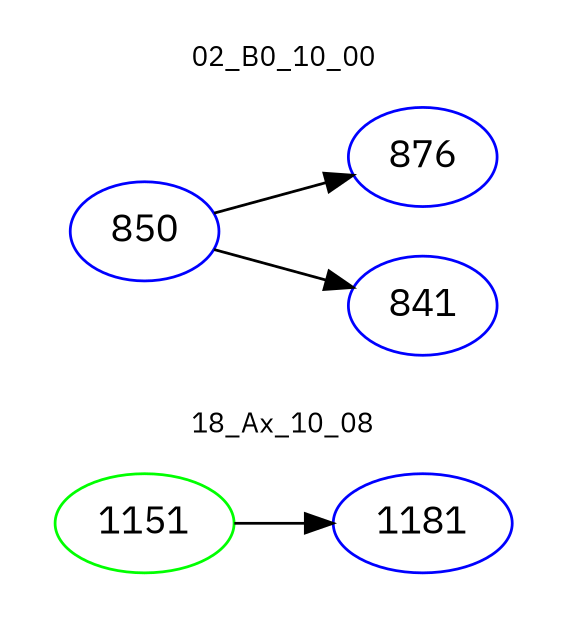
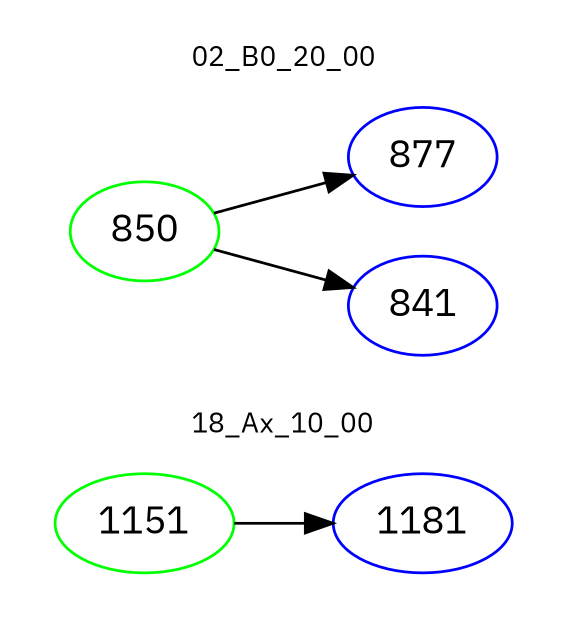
cluster "02_B0_10_00": label "02_B0_10_00" -> "02_B0_20_00"
node "876": label "876" -> "877"
node "850": color blue -> green
cluster "18_Ax_10_08": label "18_Ax_10_08" -> "18_Ax_10_00"
